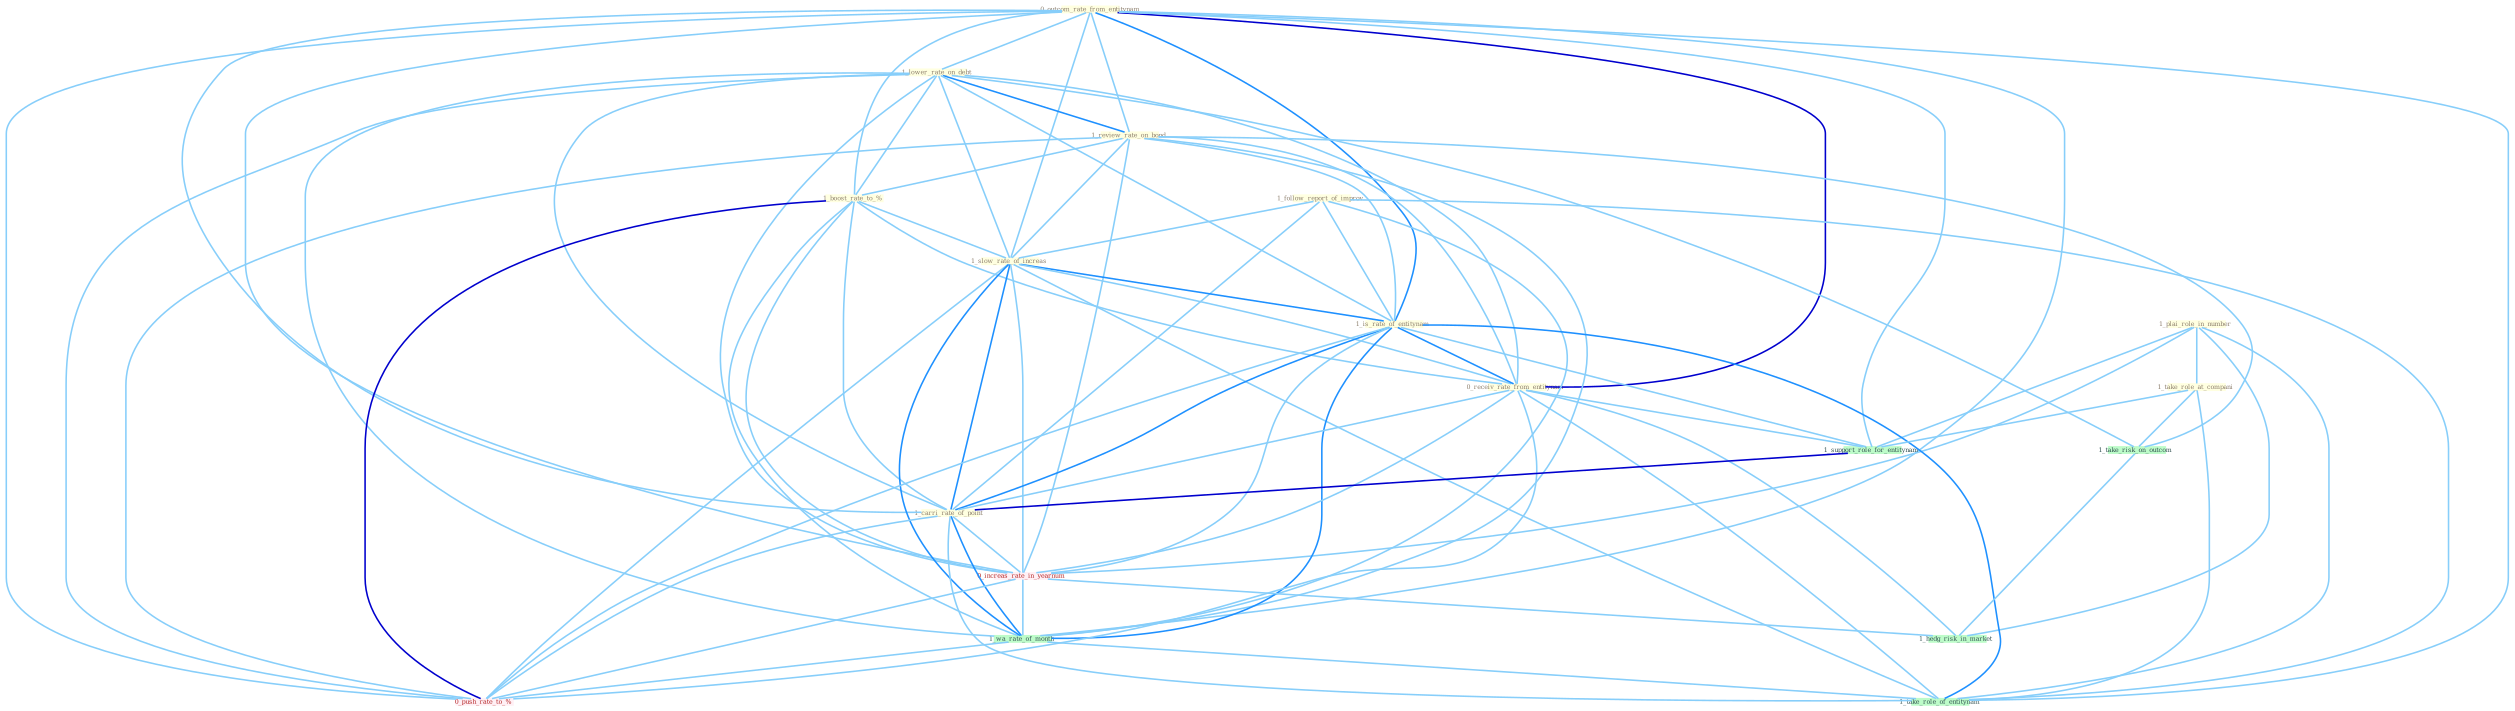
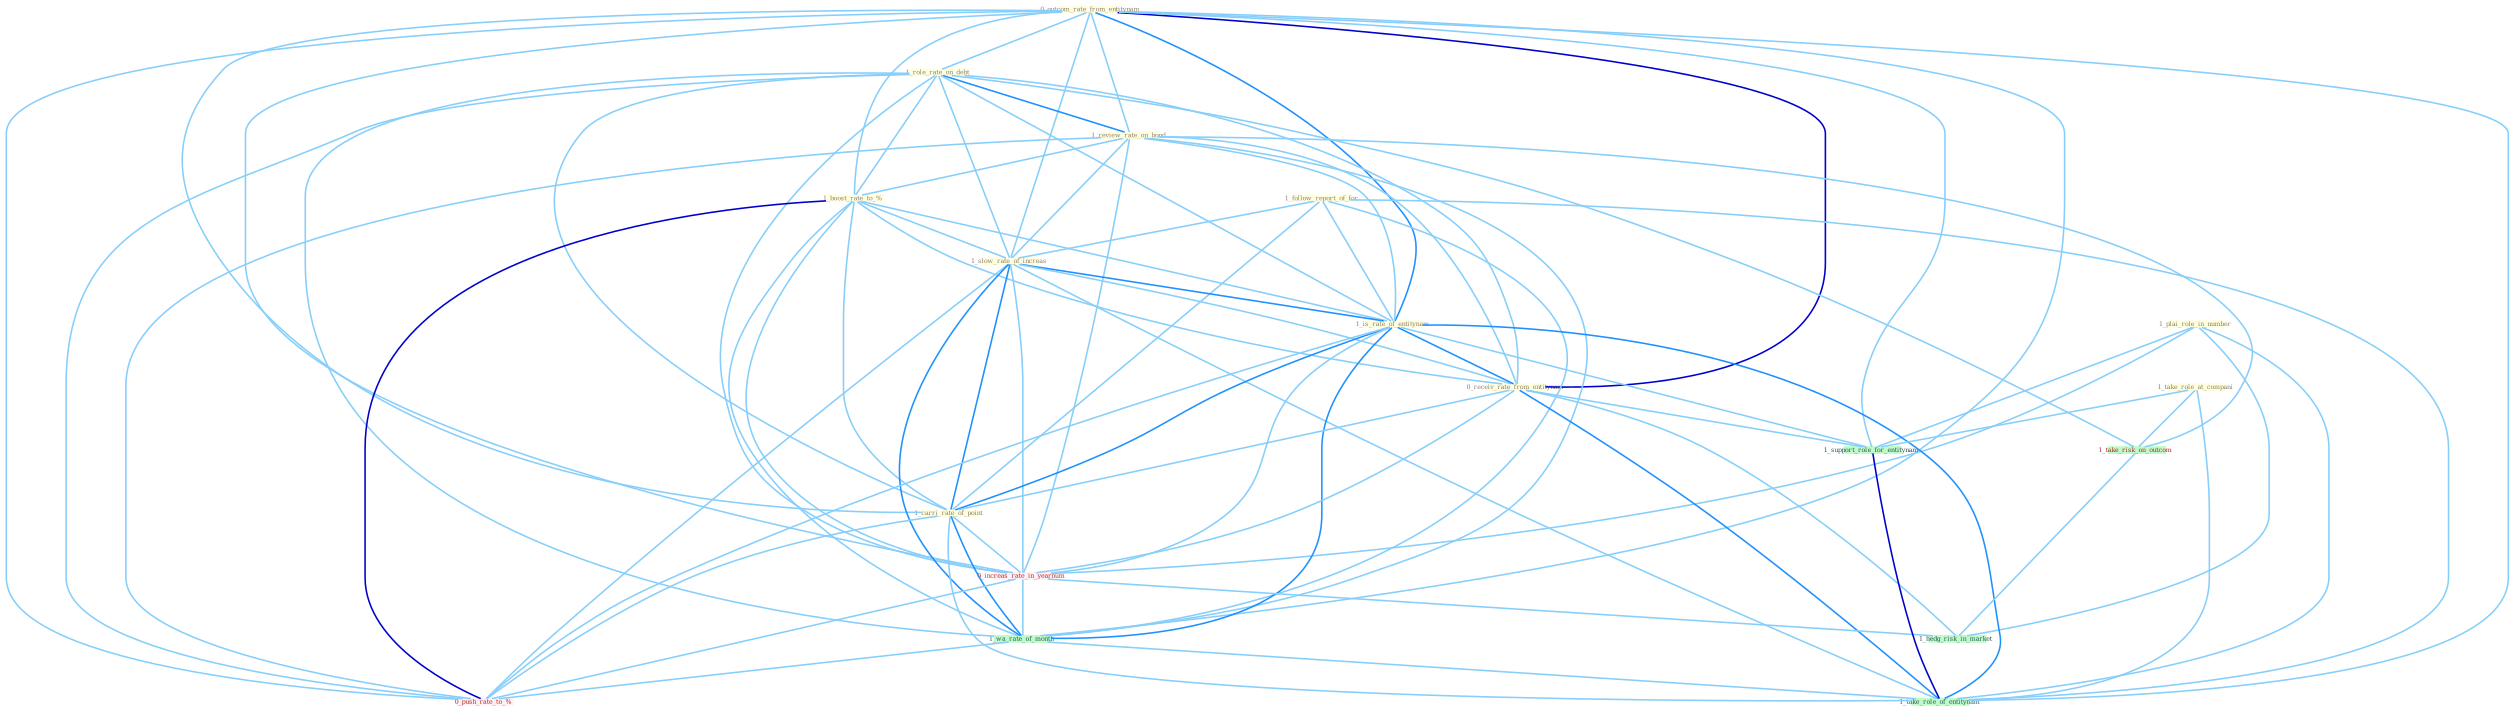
node "1_lower_rate_on_debt": label "1_lower_rate_on_debt" -> "1_role_rate_on_debt"
node "1_follow_report_of_improv": label "1_follow_report_of_improv" -> "1_follow_report_of_for"
edge "1_boost_rate_to_%" -- "1_is_rate_of_entitynam": added
edge "1_plai_role_in_number" -- "1_take_role_at_compani": removed
node "1_take_risk_on_outcom": fontcolor #2f4f4f -> #b22222
edge "1_support_role_for_entitynam" -- "1_carri_rate_of_point": now "1_support_role_for_entitynam" -- "1_take_role_of_entitynam"
edge "0_receiv_rate_from_entitynam" -- "1_take_role_of_entitynam": color #87cefa -> #1e90ff
edge "0_receiv_rate_from_entitynam" -- "0_push_rate_to_%": removed
